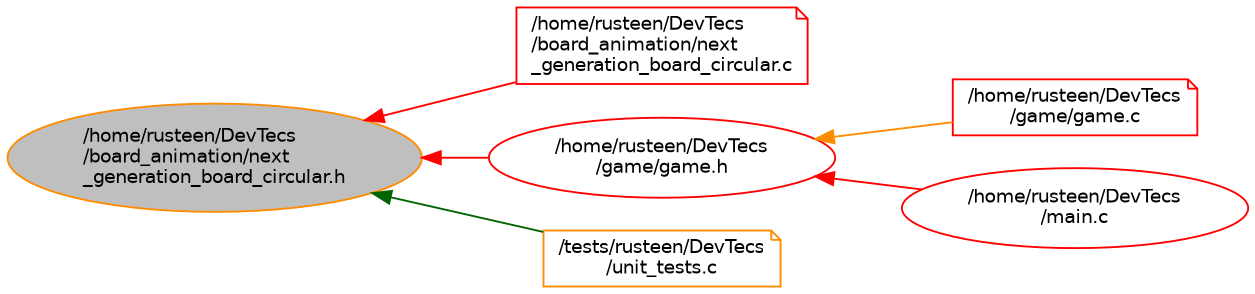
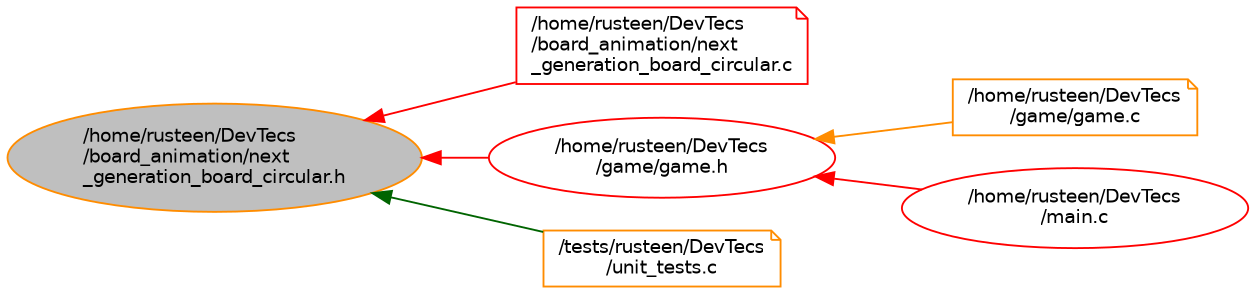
node "/home/rusteen/DevTecs /game/game.c": color red -> darkorange
